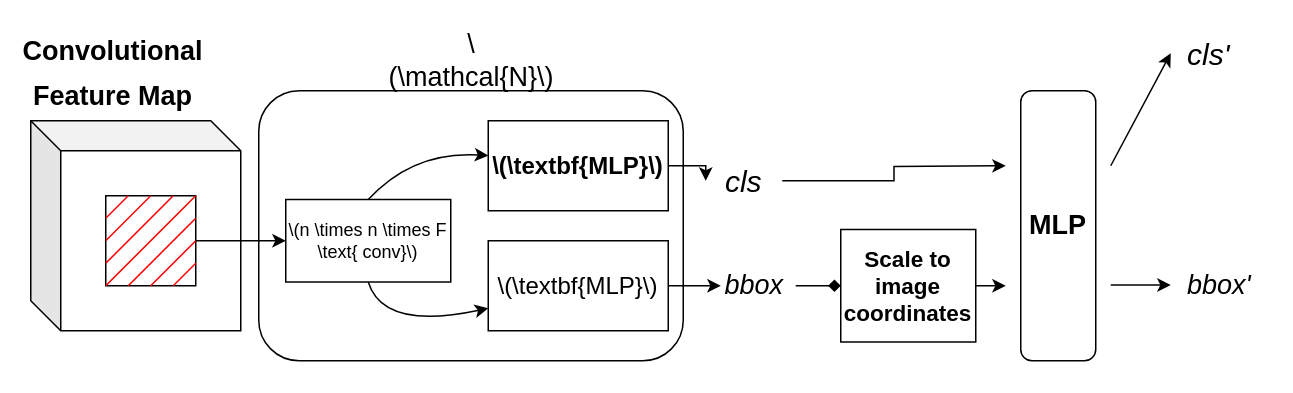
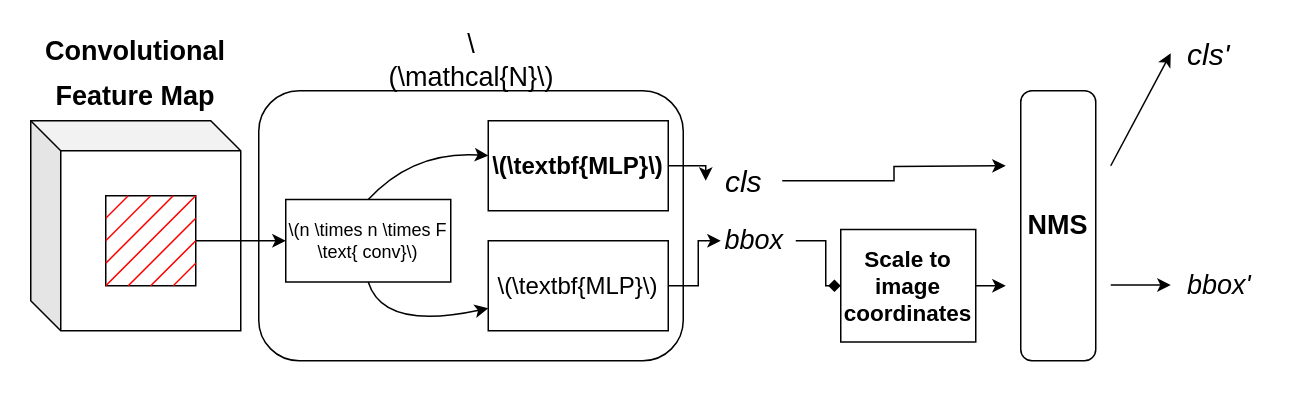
node "Convolutional Feature Map": moved (113, 68) -> (136, 68)
node "MLP": label "MLP" -> "NMS"
node "bbox": moved (758, 286) -> (758, 241)
